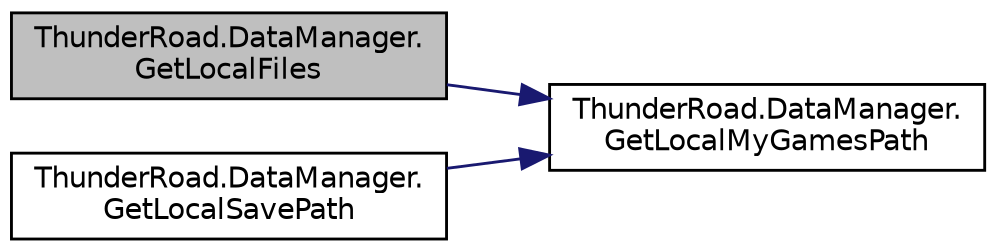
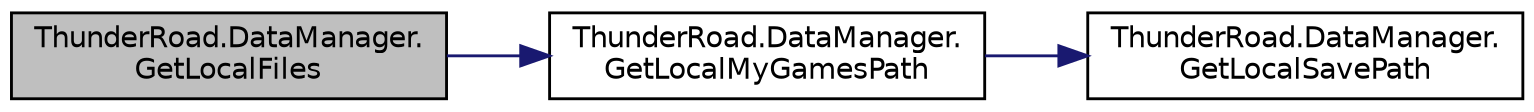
edge "ThunderRoad.DataManager. GetLocalSavePath" -> "ThunderRoad.DataManager. GetLocalMyGamesPath": reversed
